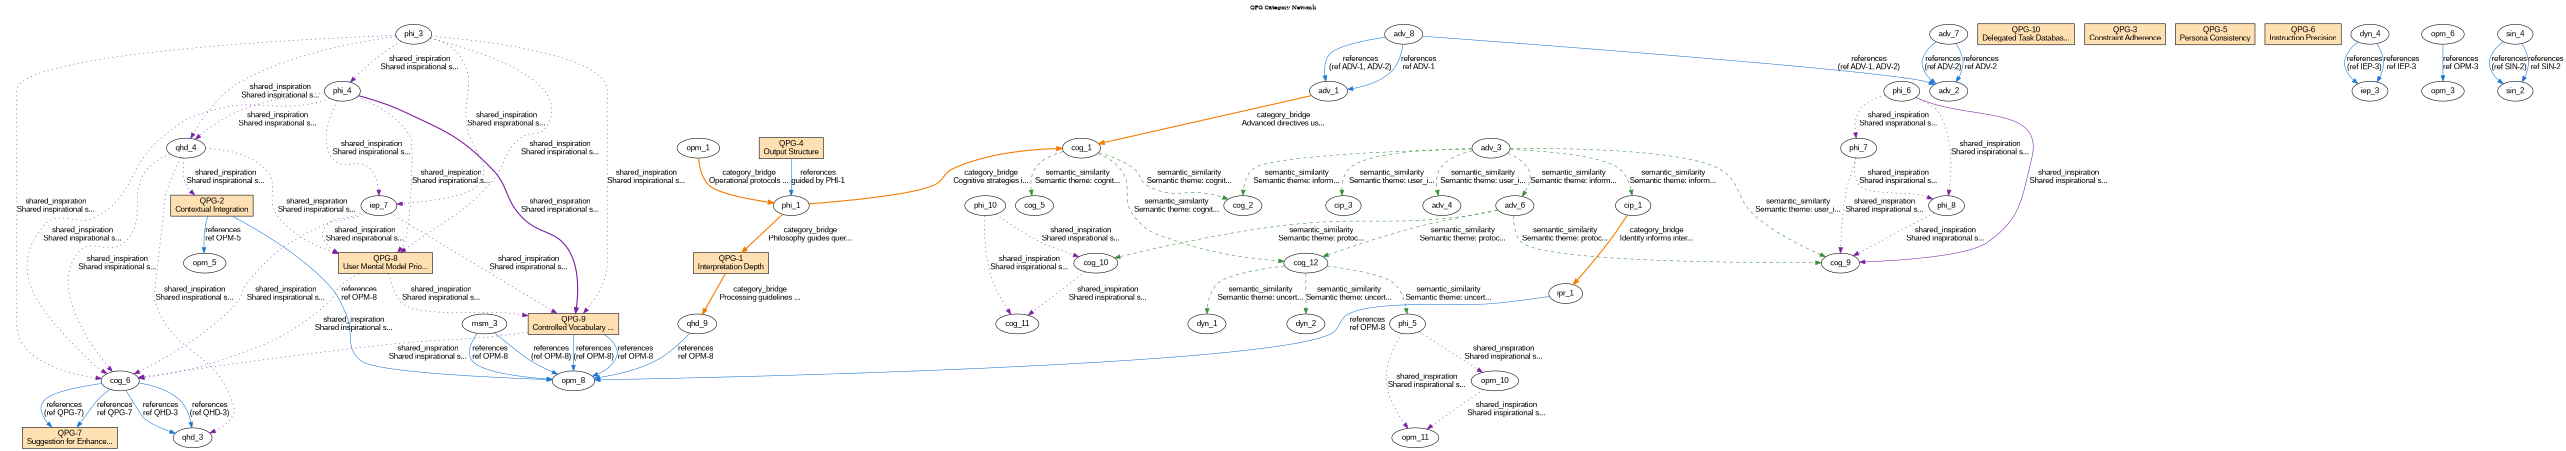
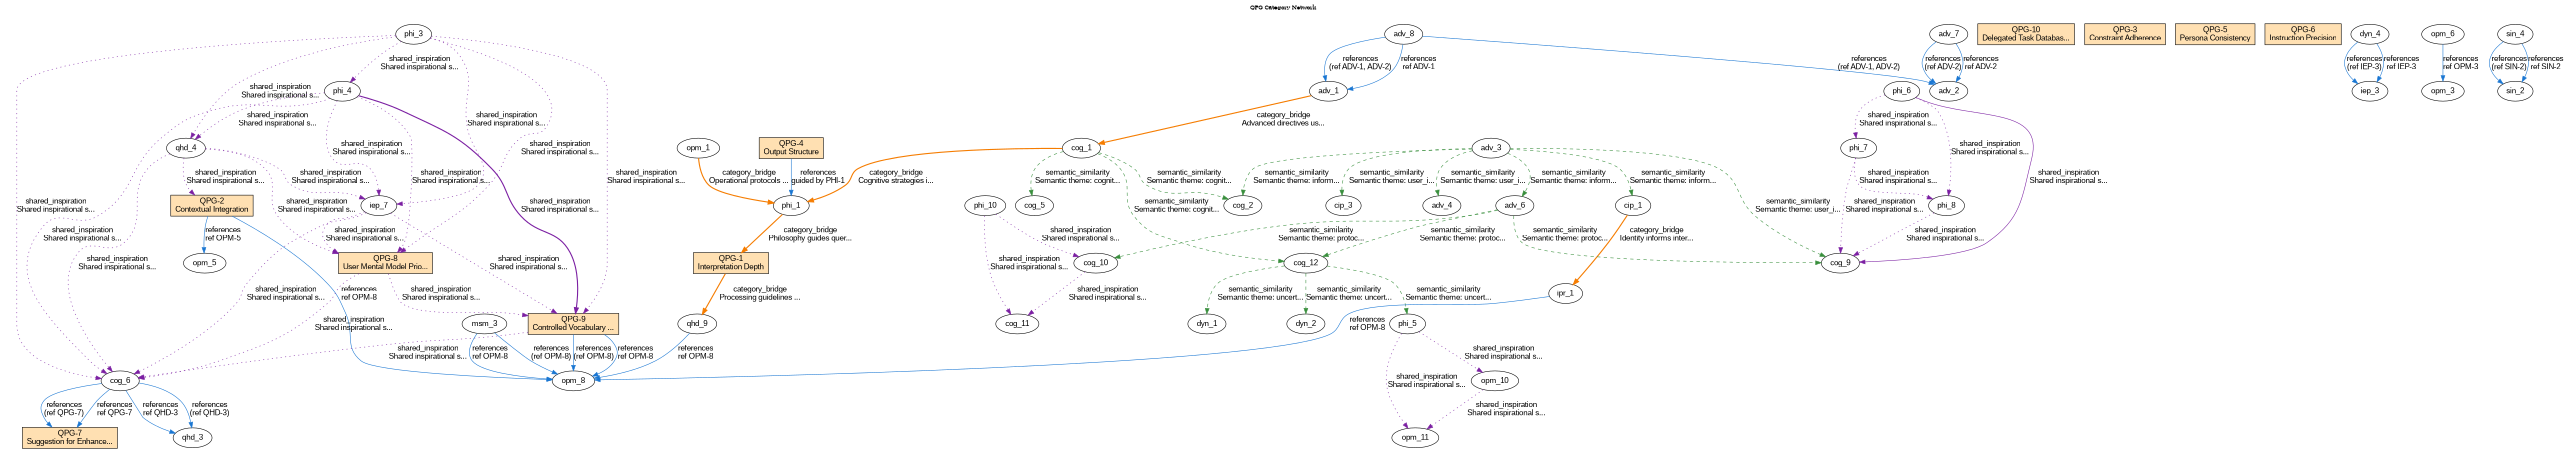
edge "phi_1" -> "cog_1": reversed
edge "qhd_4" -> "qhd_3": now "qhd_4" -> "iep_7"
